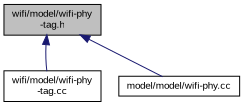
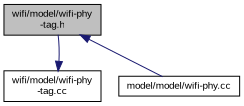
edge "wifi/model/wifi-phy -tag.cc" -> "wifi/model/wifi-phy -tag.h": reversed
